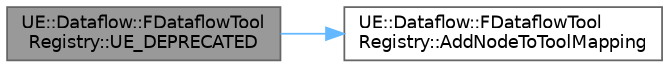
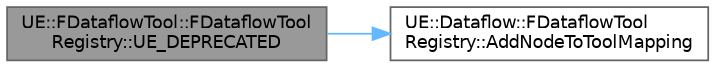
node "UE::Dataflow::FDataflowTool Registry::UE_DEPRECATED": label "UE::Dataflow::FDataflowTool Registry::UE_DEPRECATED" -> "UE::FDataflowTool::FDataflowTool Registry::UE_DEPRECATED"
